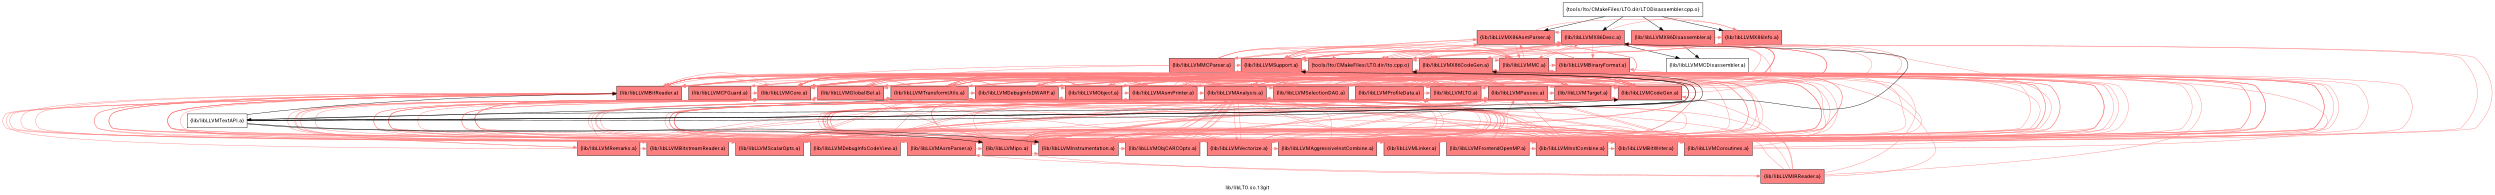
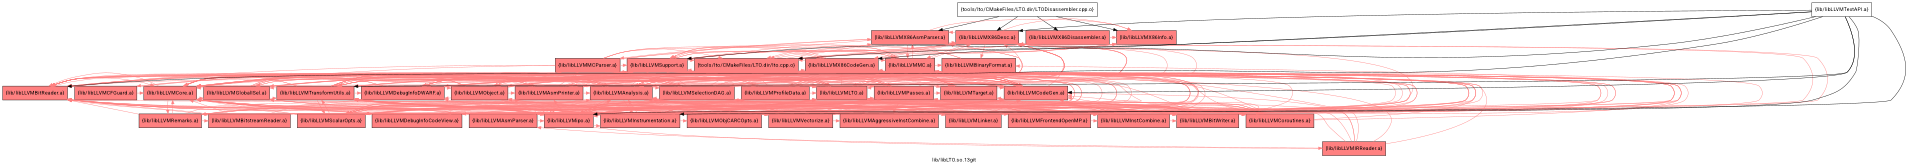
edge "{lib/libLLVMX86Desc.a}" -> "{lib/libLLVMSupport.a}": removed
node "{lib/libLLVMMCDisassembler.a}": removed
edge "{lib/libLLVMTransformUtils.a}" -> "{lib/libLLVMTextAPI.a}": reversed
edge "{lib/libLLVMCoroutines.a}" -> "{lib/libLLVMObject.a}": now "{lib/libLLVMBitWriter.a}" -> "{lib/libLLVMObject.a}"
